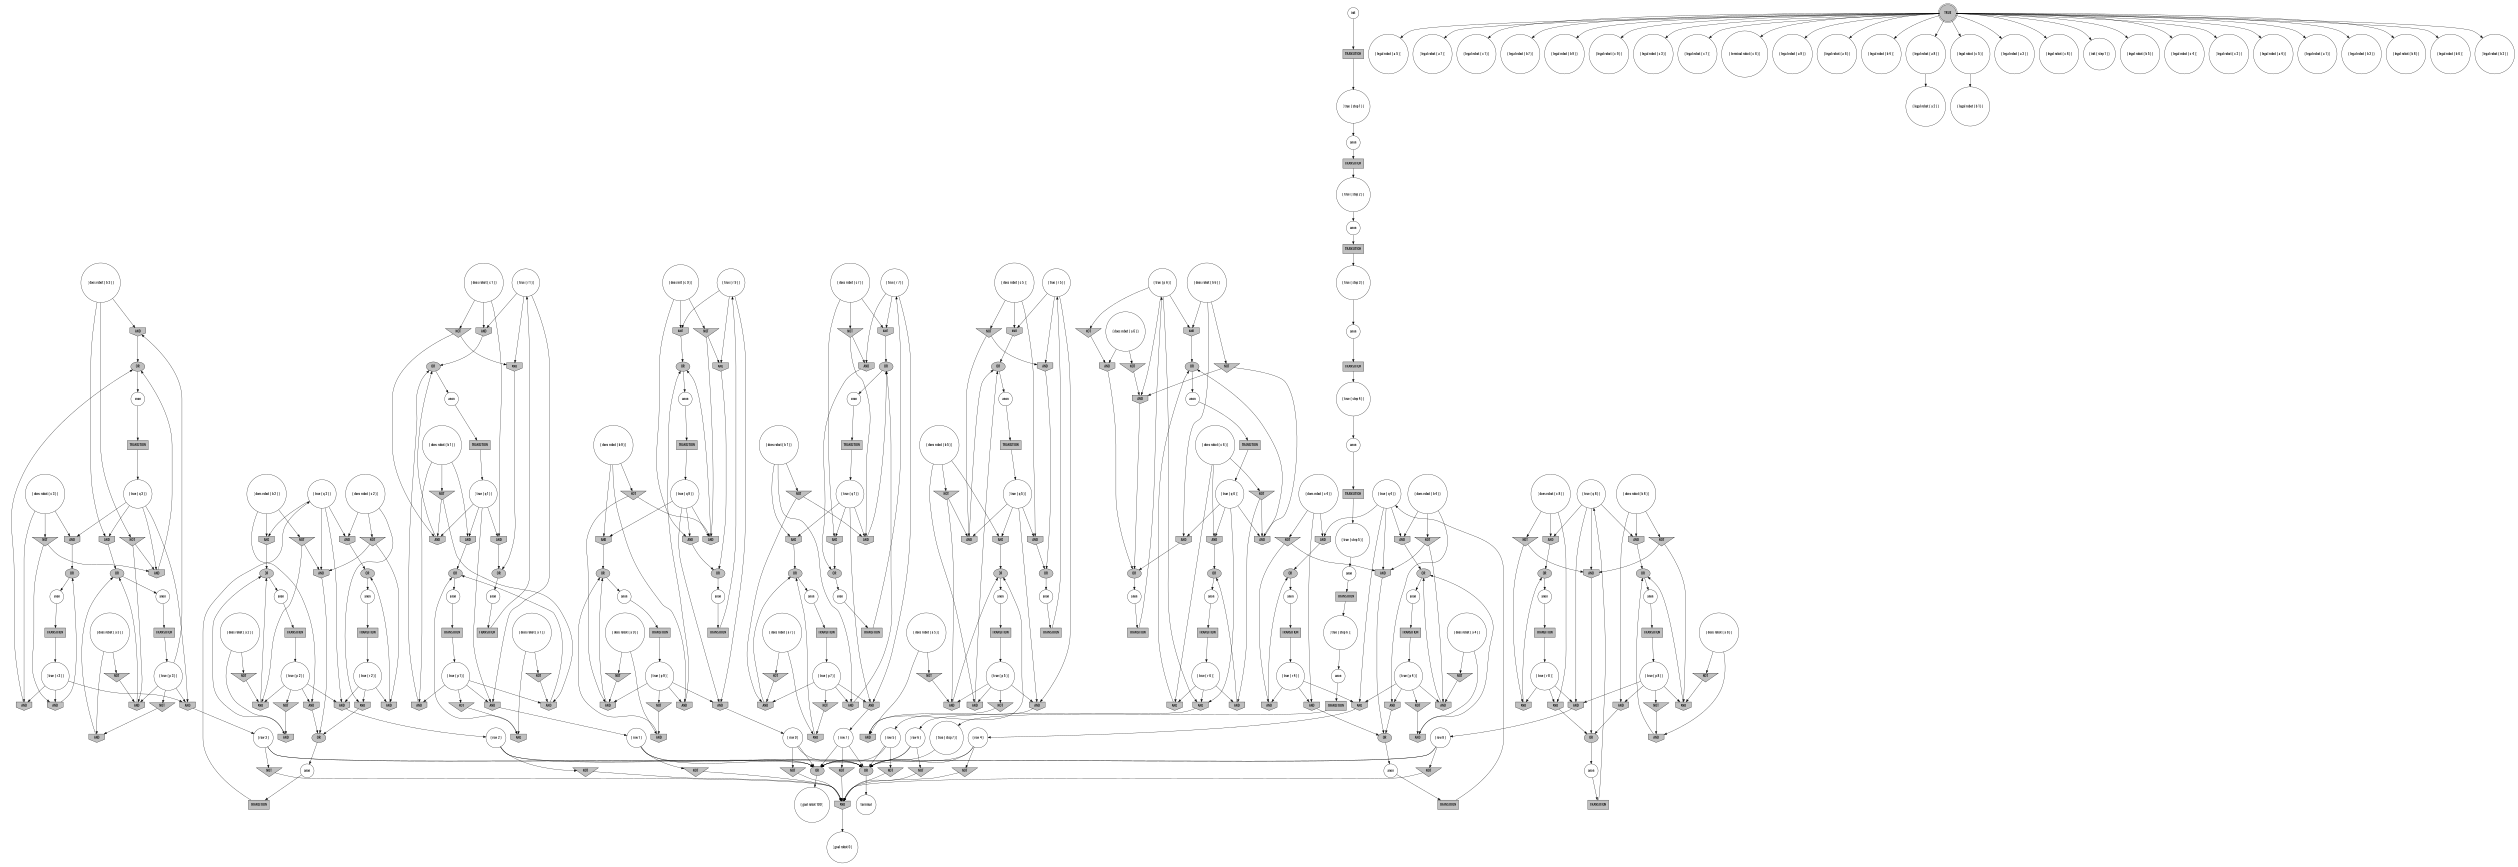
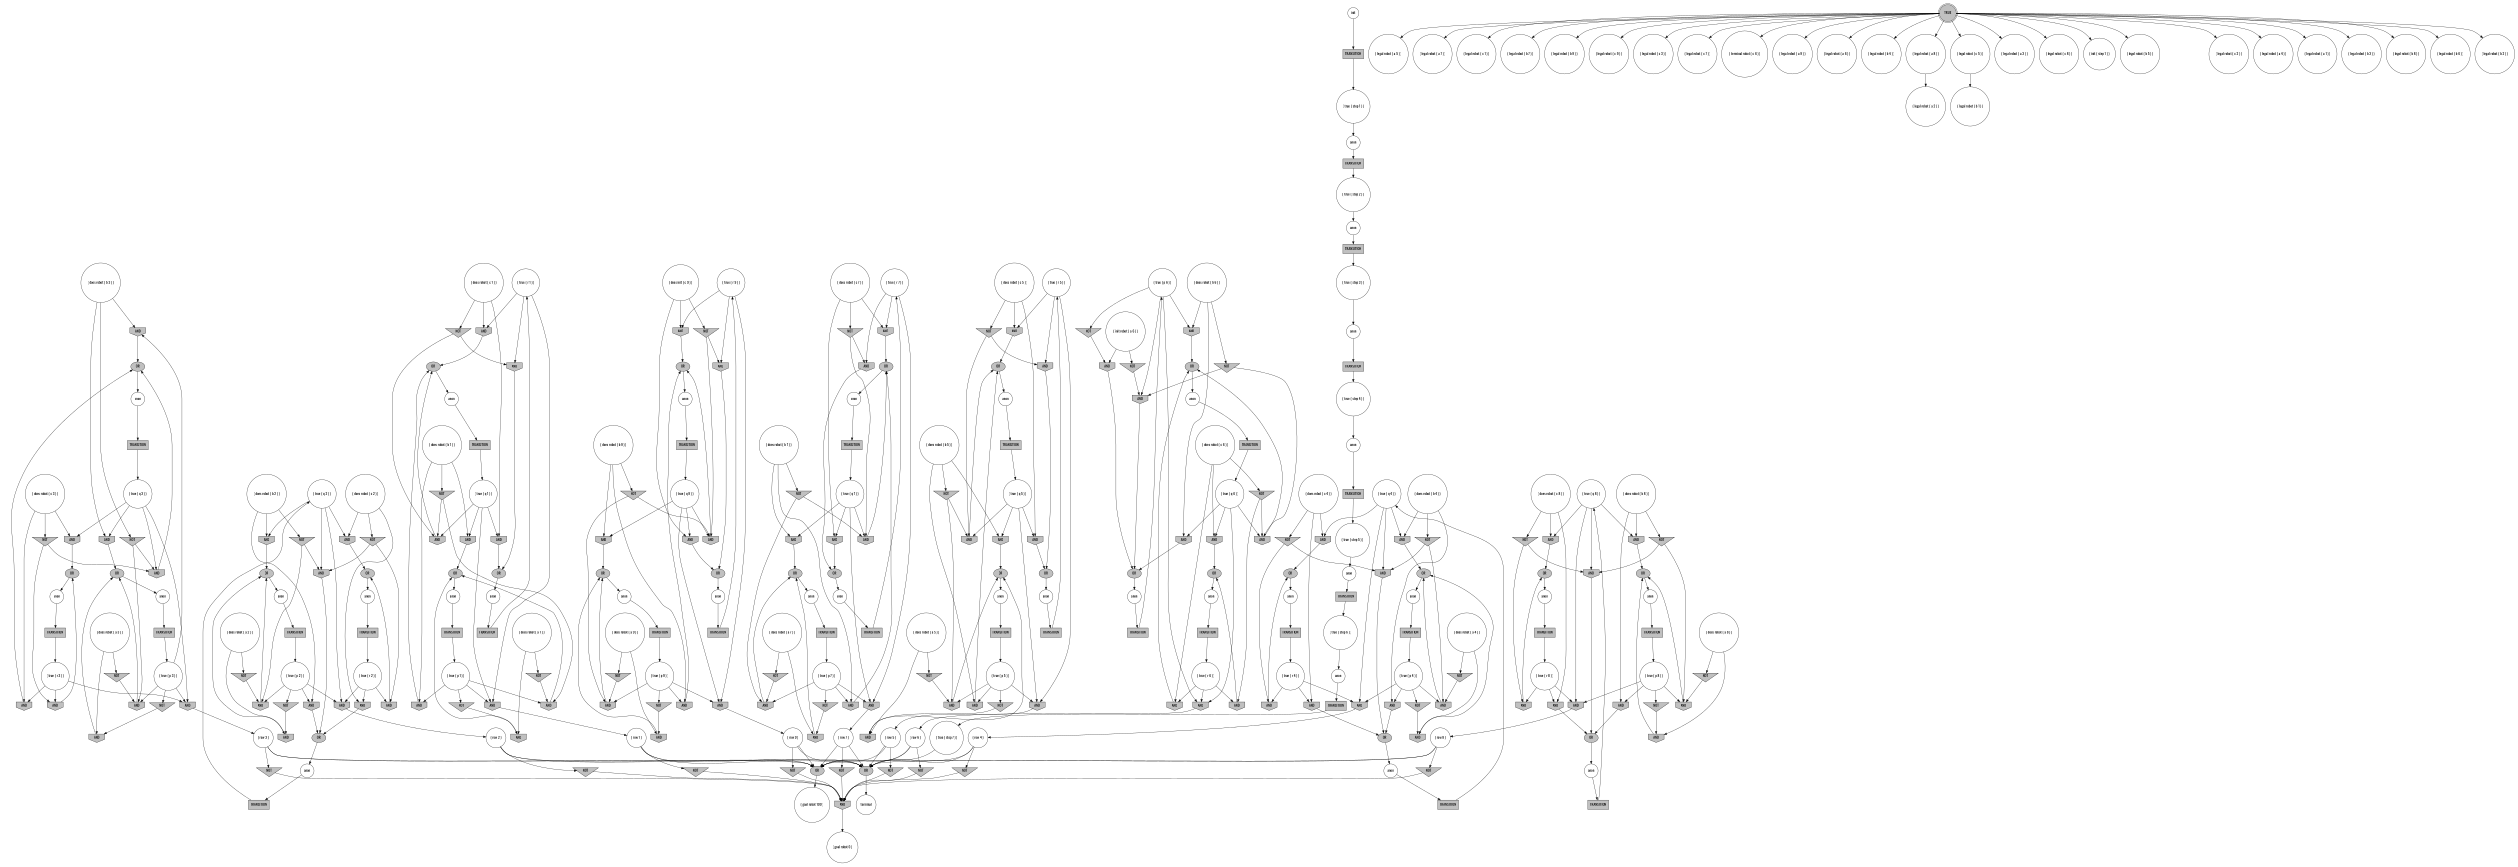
node "( legal robot ( c 4 ) )": removed
node "( does robot ( a 6 ) )": label "( does robot ( a 6 ) )" -> "( init robot ( a 6 ) )"
